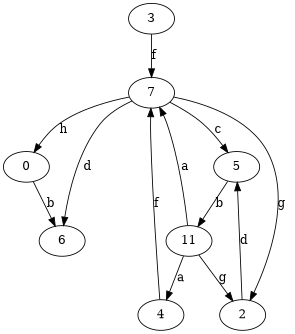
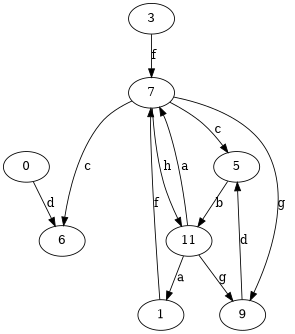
edge "7" -> "0": now "7" -> "11"
edge "7" -> "6": label "d" -> "c"
edge "0" -> "6": label "b" -> "d"
node "4": label "4" -> "1"
node "2": label "2" -> "9"
